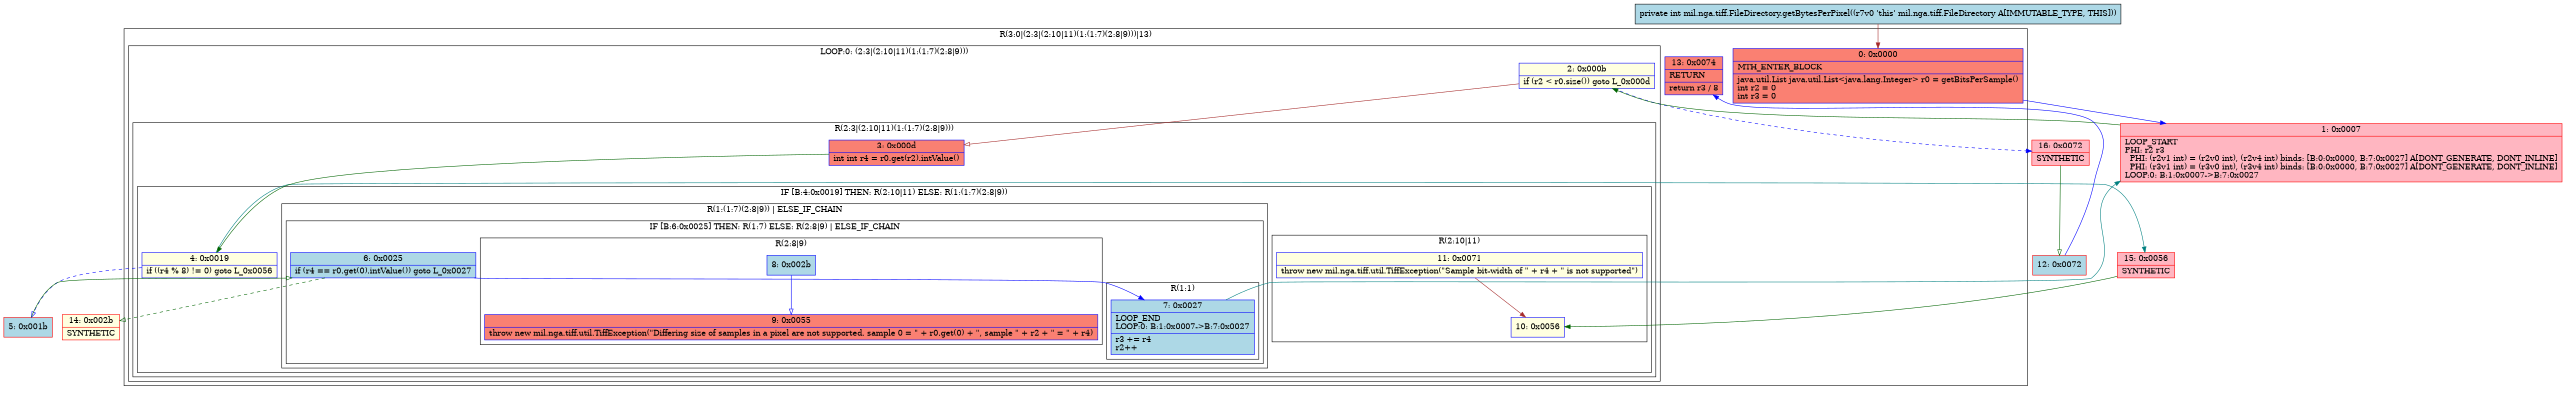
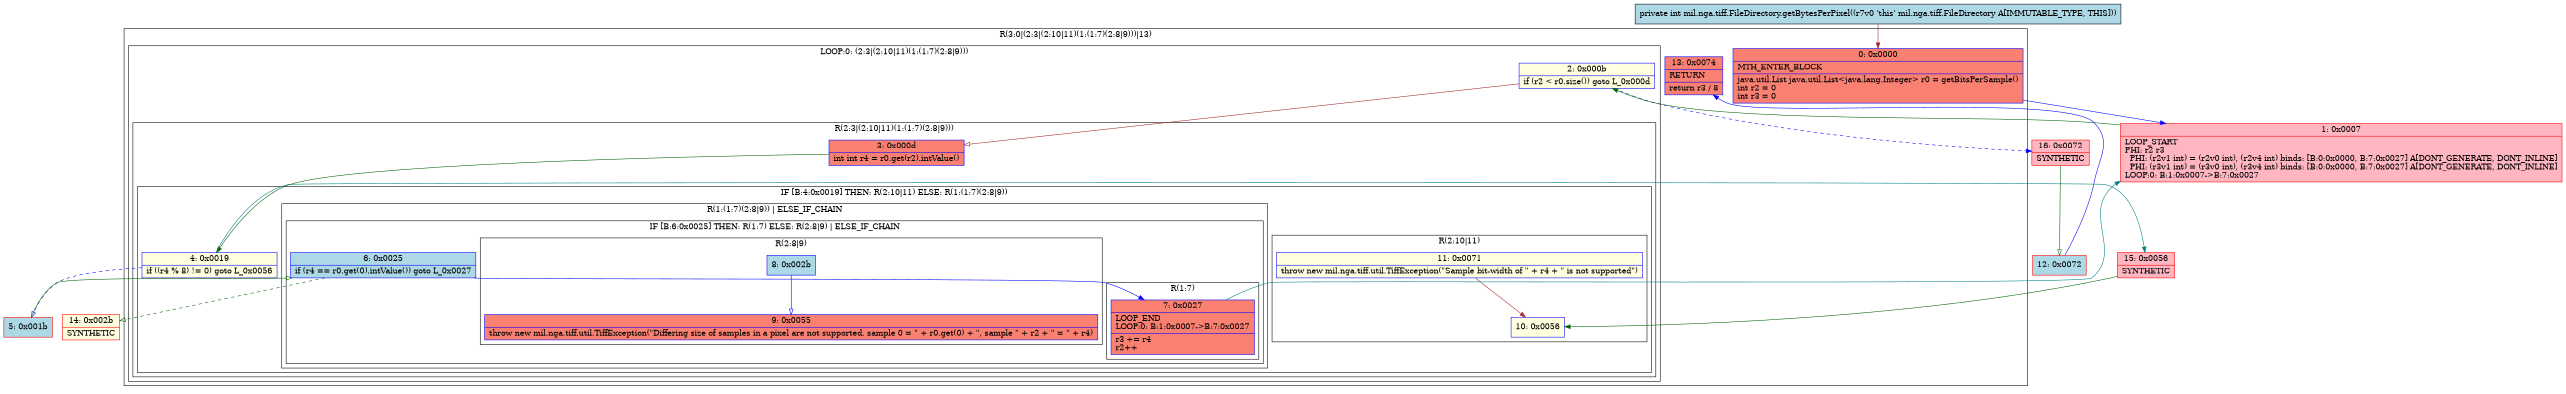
cluster "R(1:1)": label "R(1:1)" -> "R(1:7)"
node "7: 0x0027": fillcolor lightblue -> salmon
